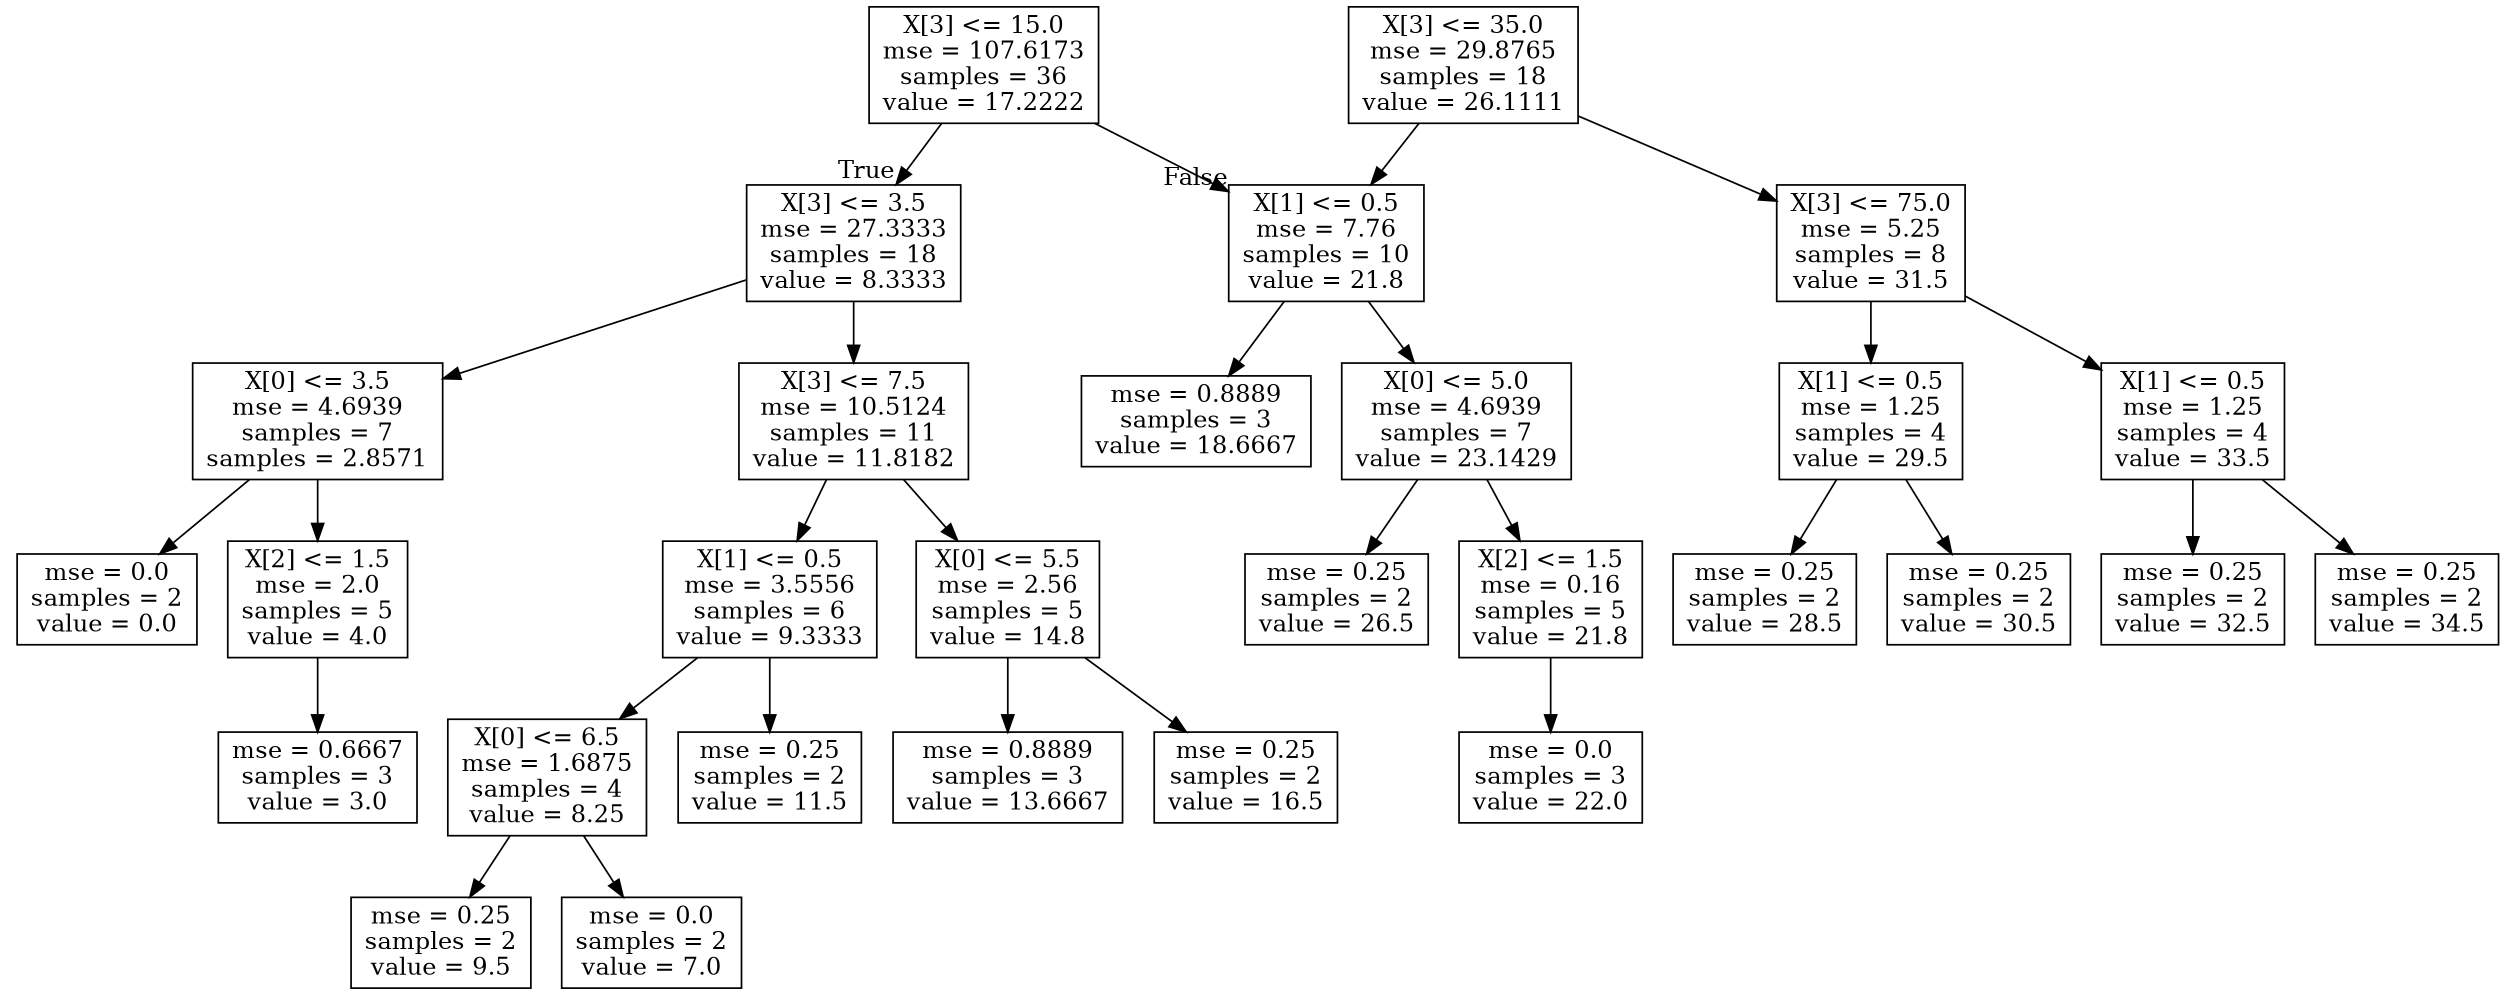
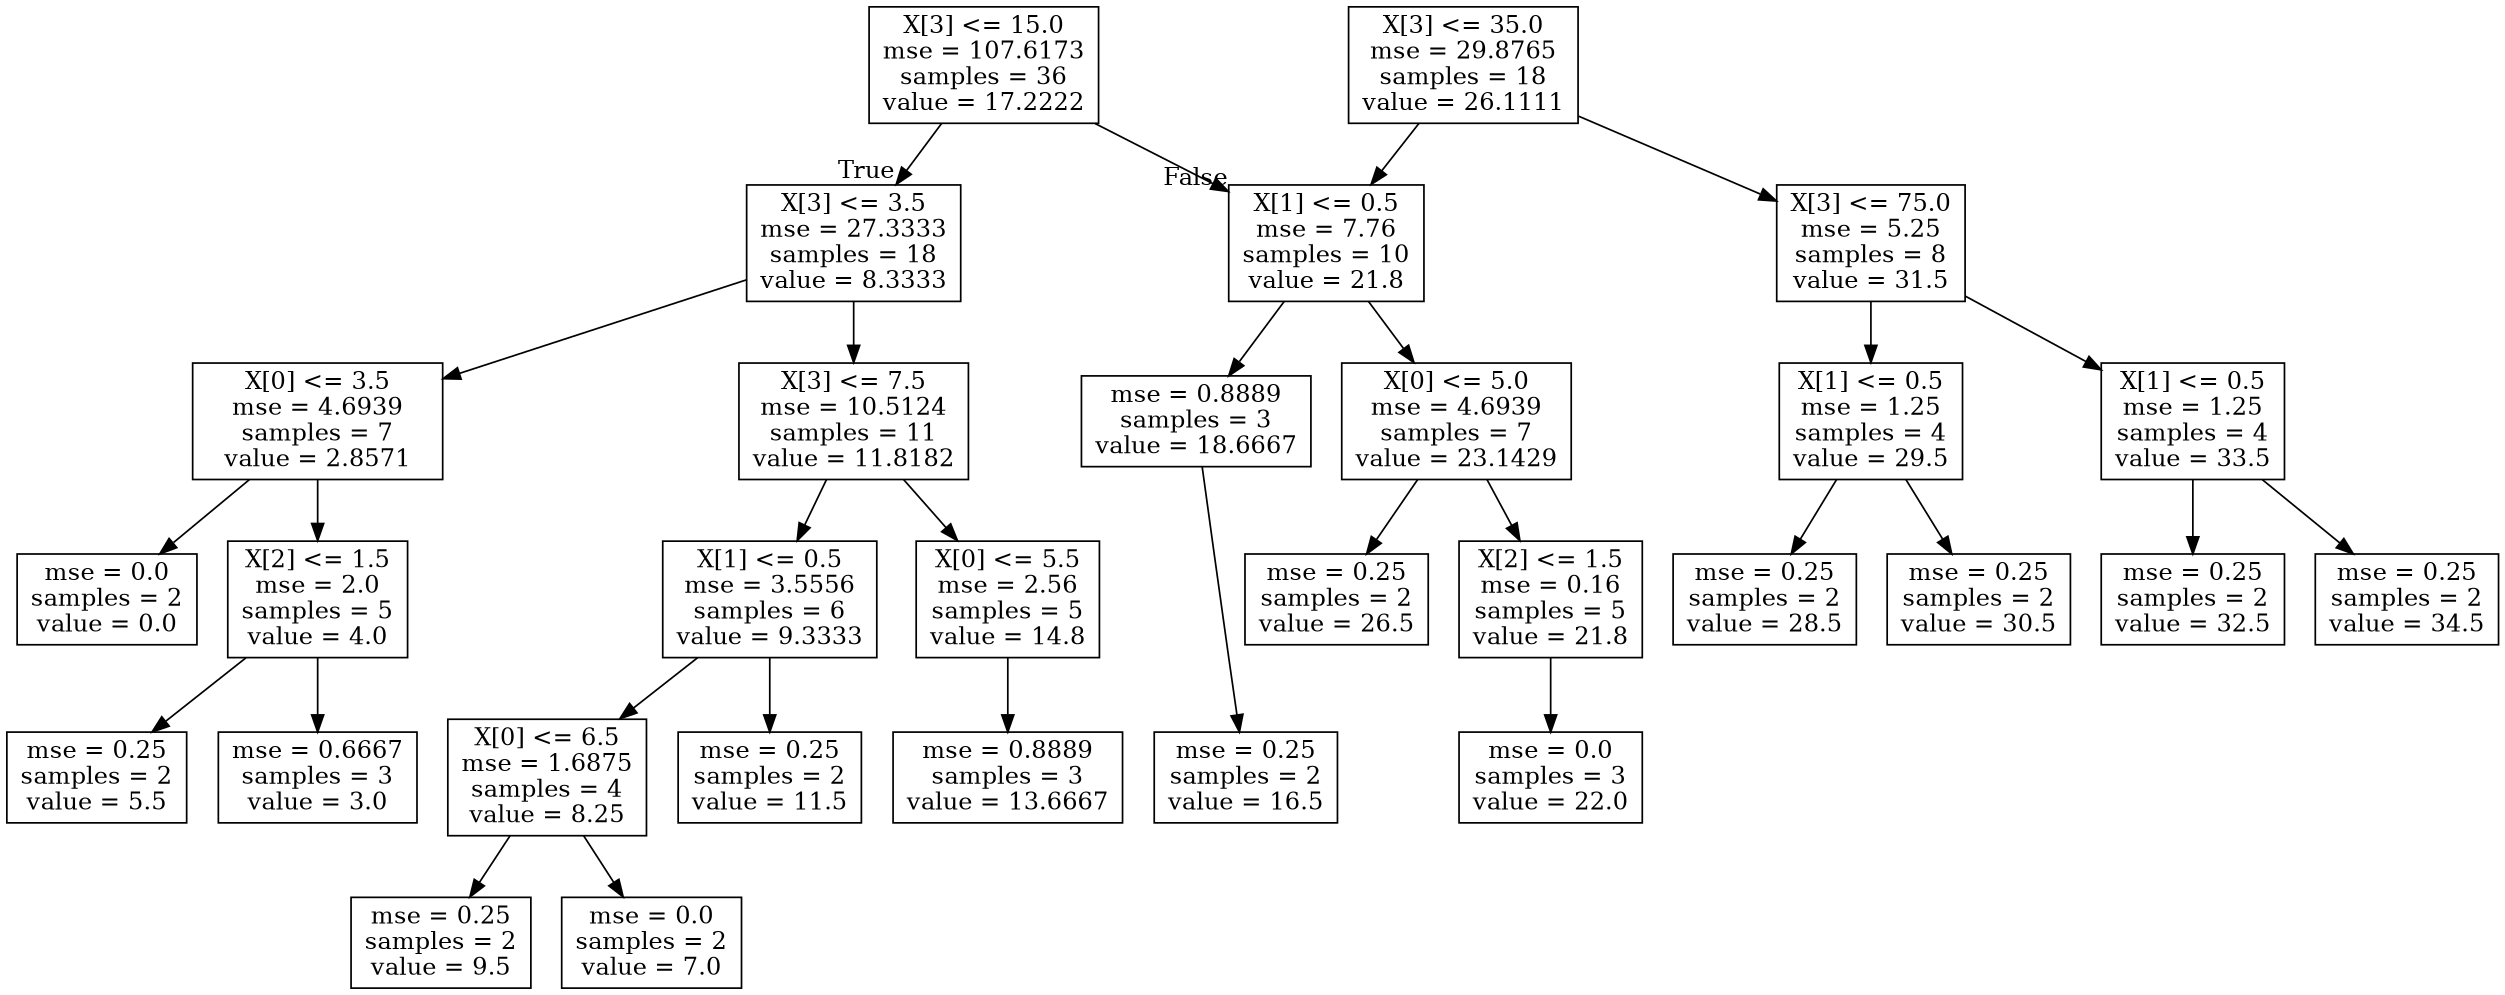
node "X[0] <= 3.5 mse = 4.6939 samples = 7 samples = 2.8571": label "X[0] <= 3.5 mse = 4.6939 samples = 7 samples = 2.8571" -> "X[0] <= 3.5 mse = 4.6939 samples = 7 value = 2.8571"
edge "X[0] <= 5.5 mse = 2.56 samples = 5 value = 14.8" -> "mse = 0.25 samples = 2 value = 16.5": now "mse = 0.8889 samples = 3 value = 18.6667" -> "mse = 0.25 samples = 2 value = 16.5"
node "mse = 0.25 samples = 2 value = 5.5": added
